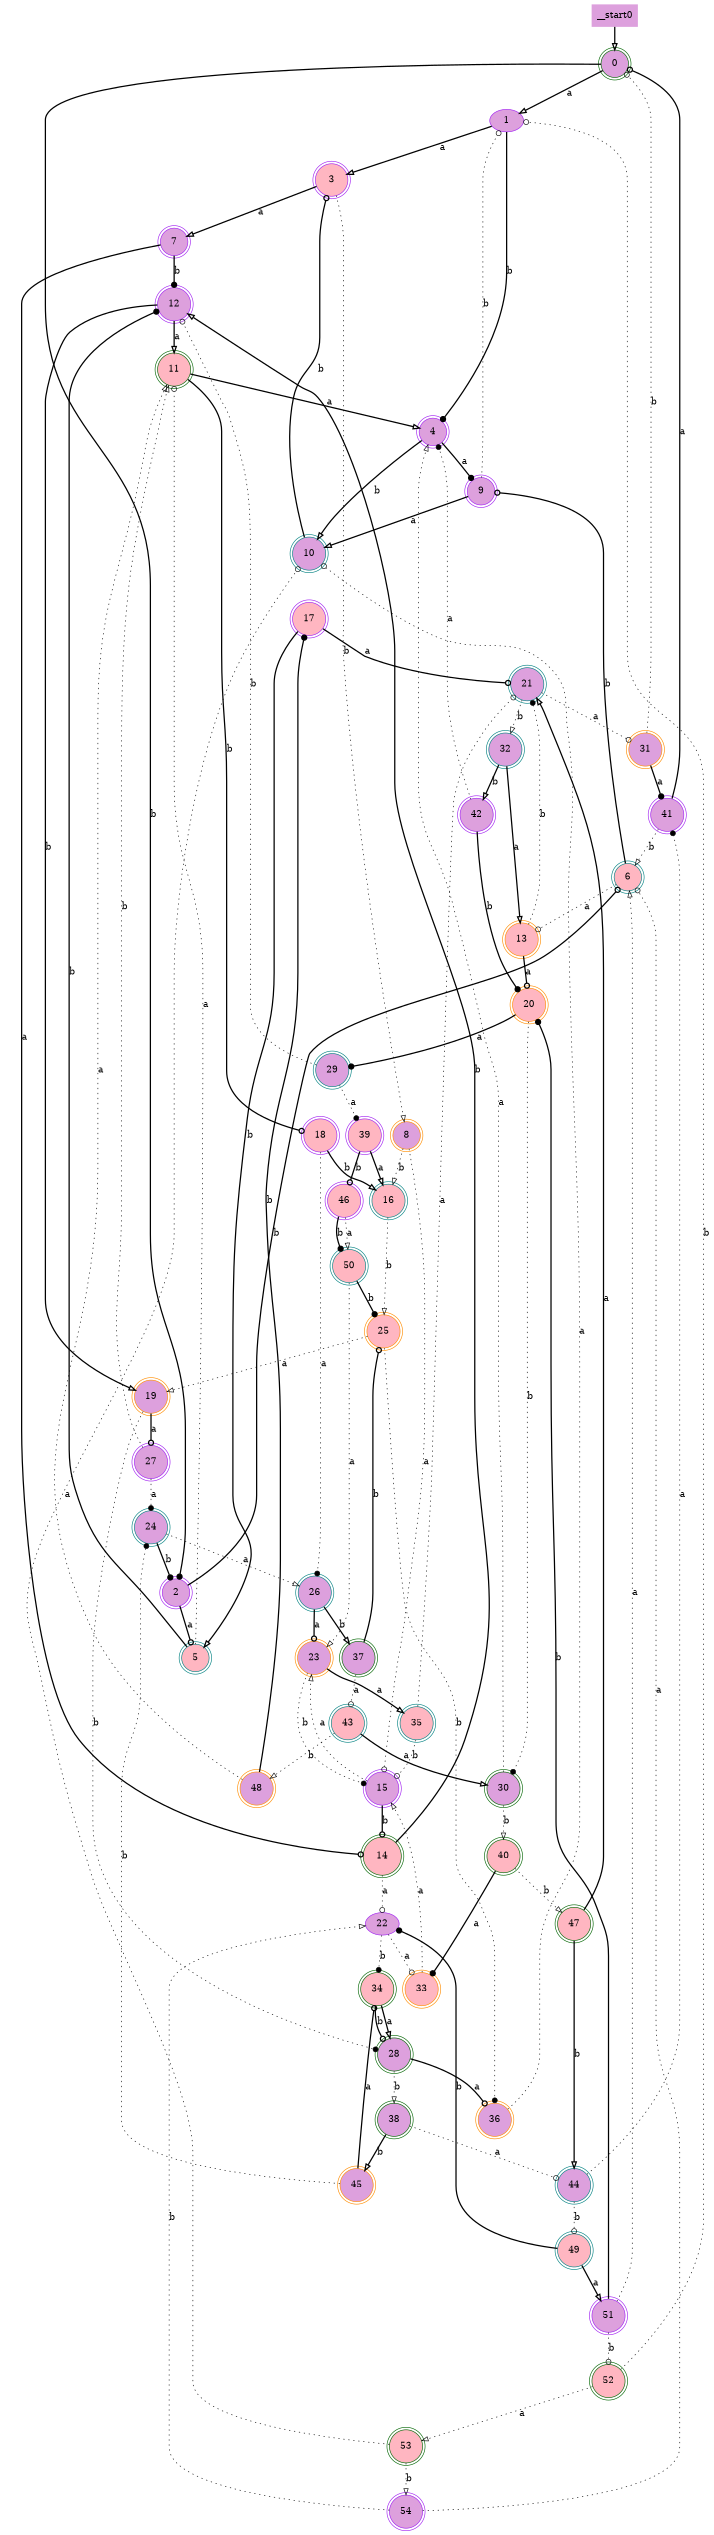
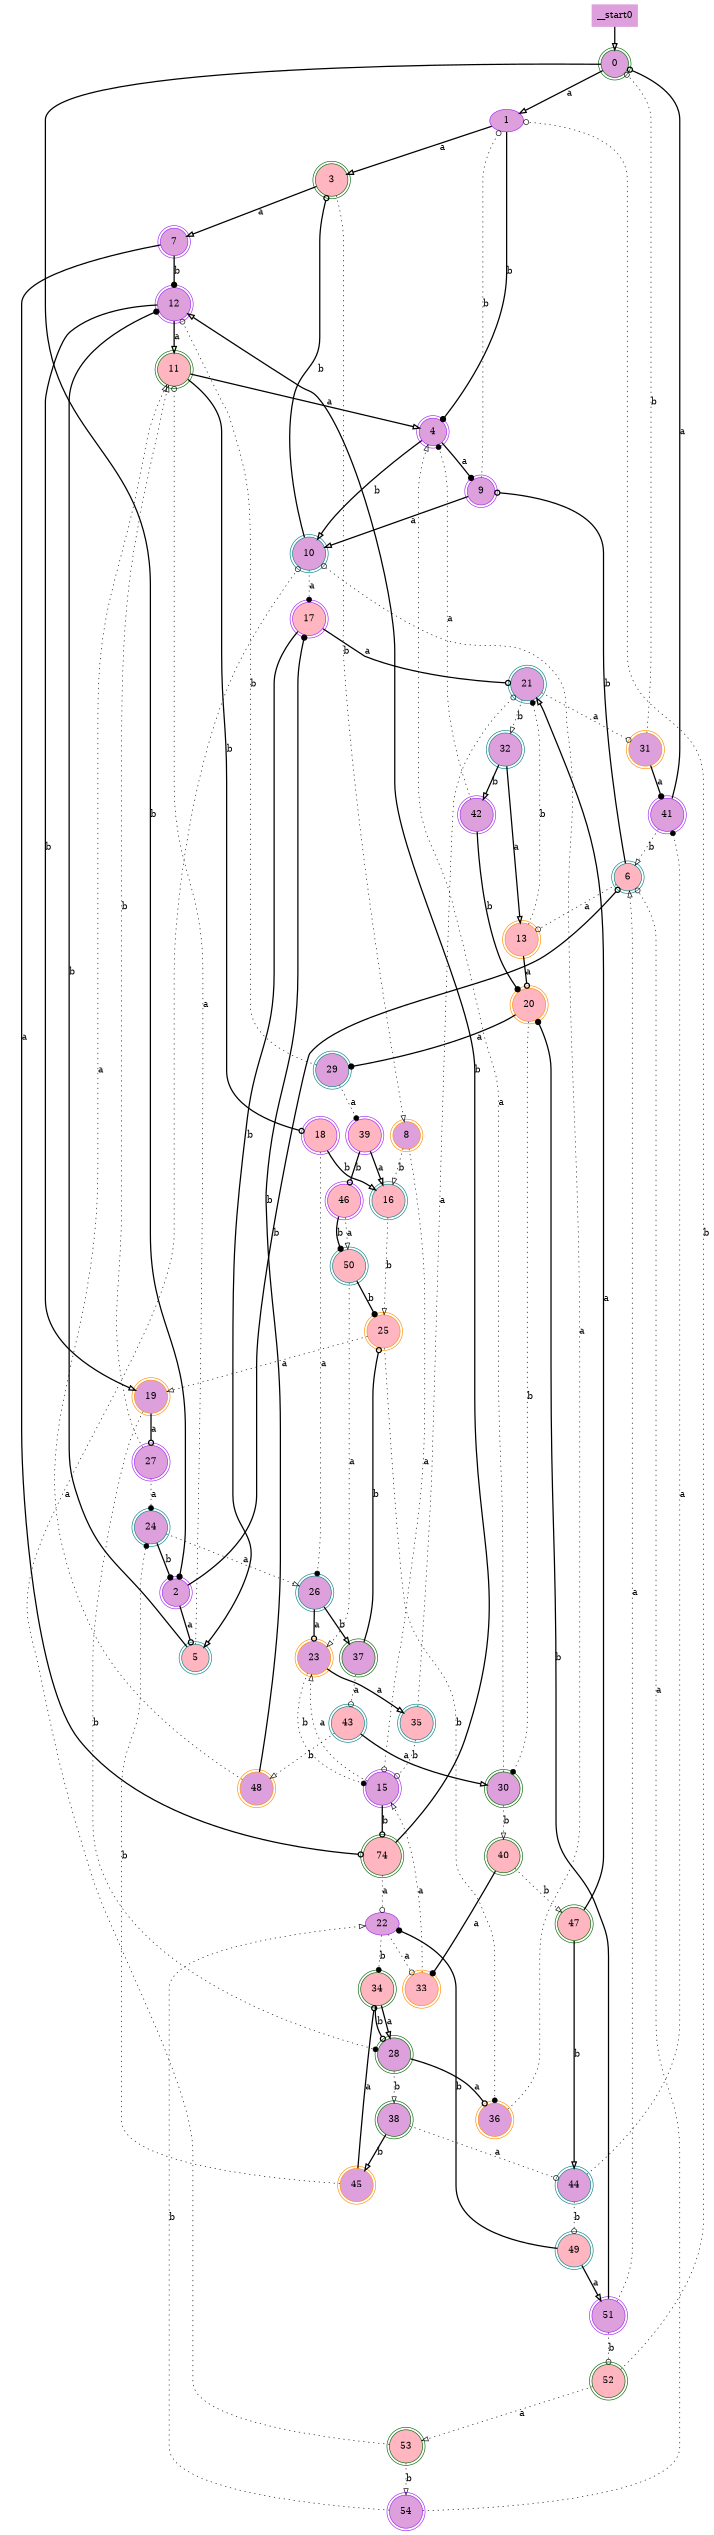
node "3": color purple -> darkgreen
edge "10" -> "17": added, label "a"
node "14": label "14" -> "74"
